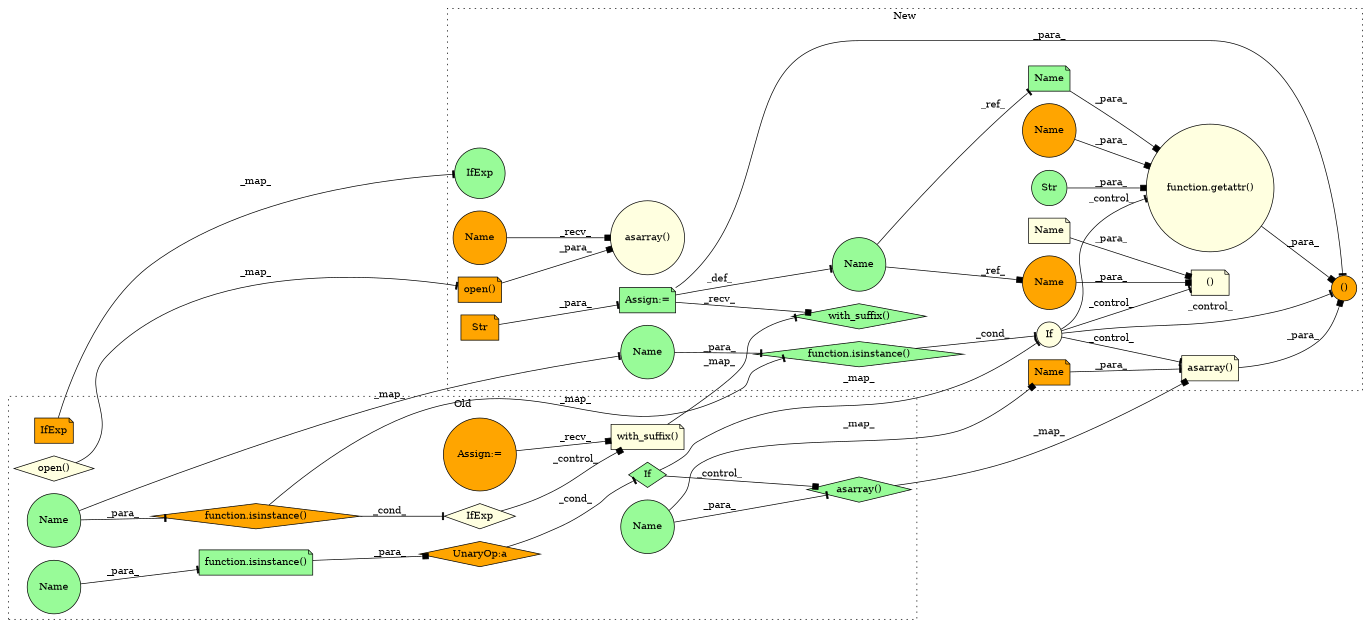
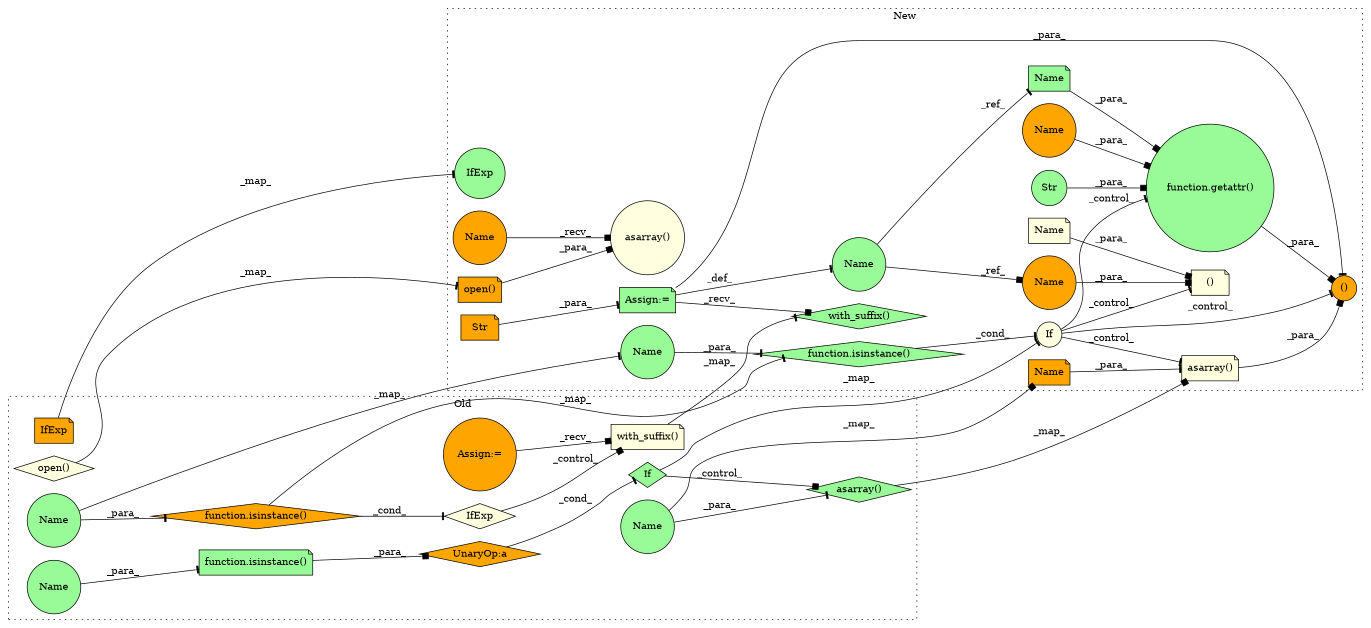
node "function.getattr()": fillcolor lightyellow -> palegreen
